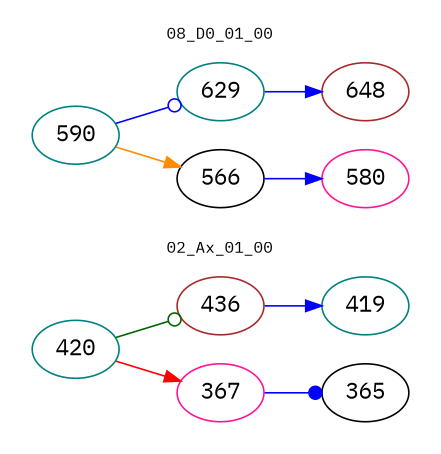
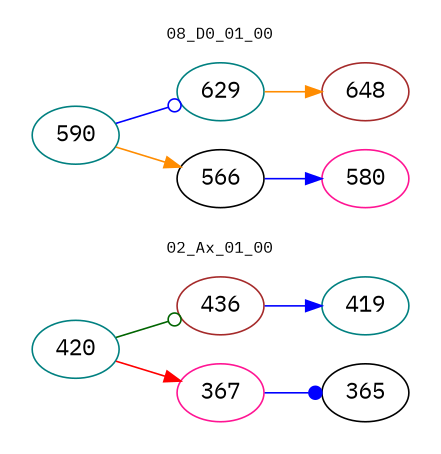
edge "629" -> "648": color blue -> darkorange
